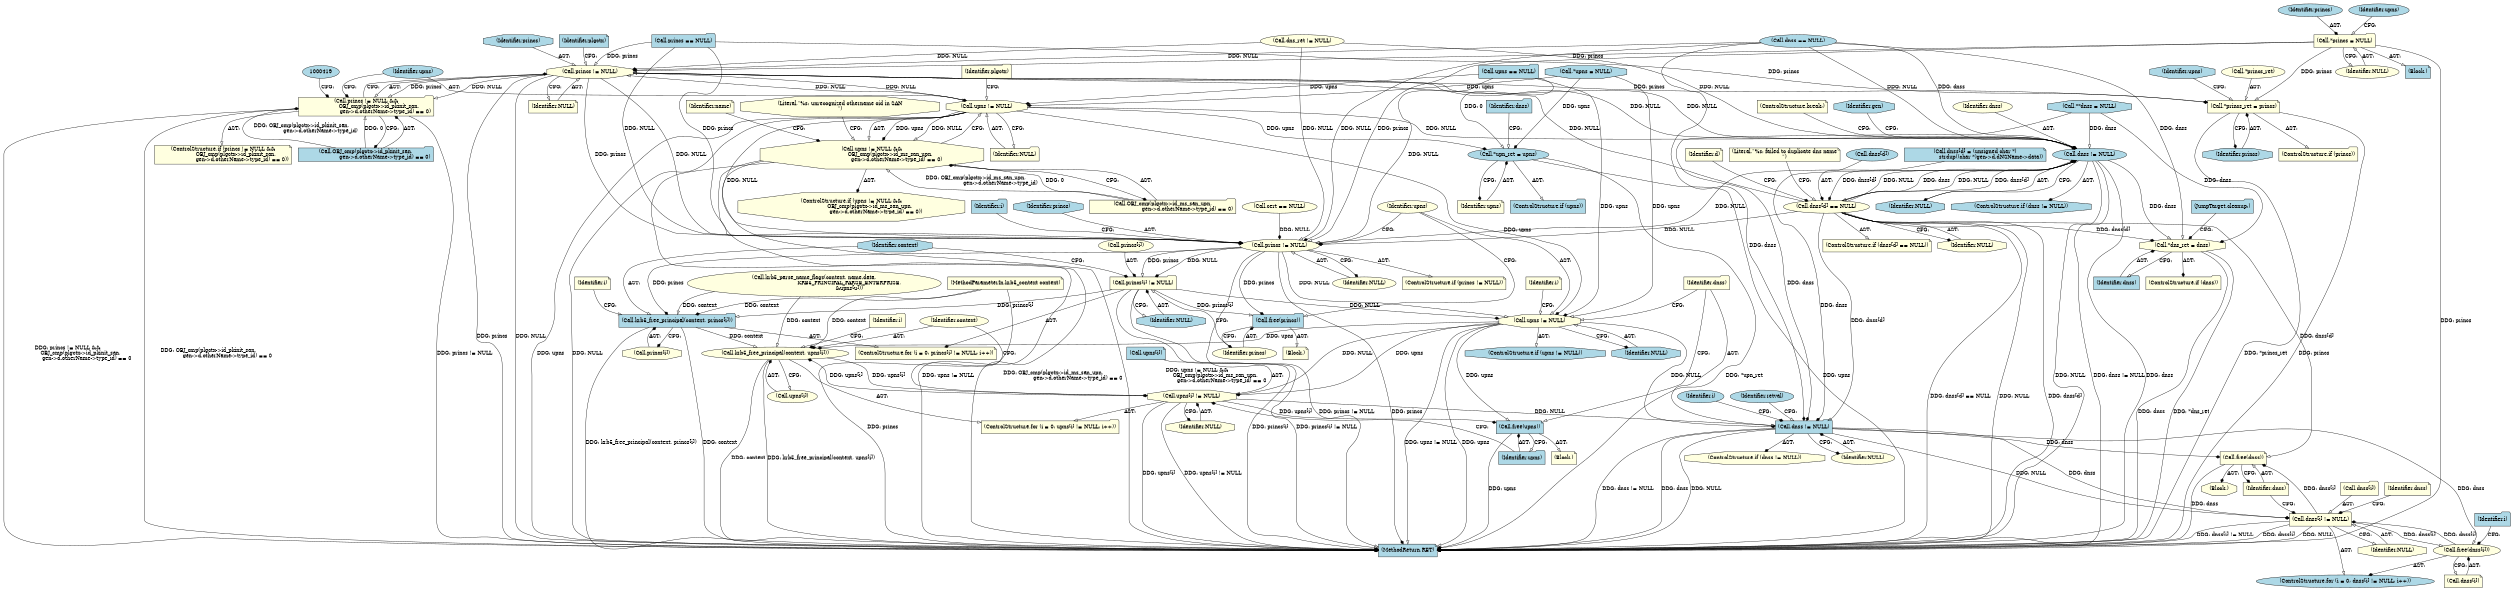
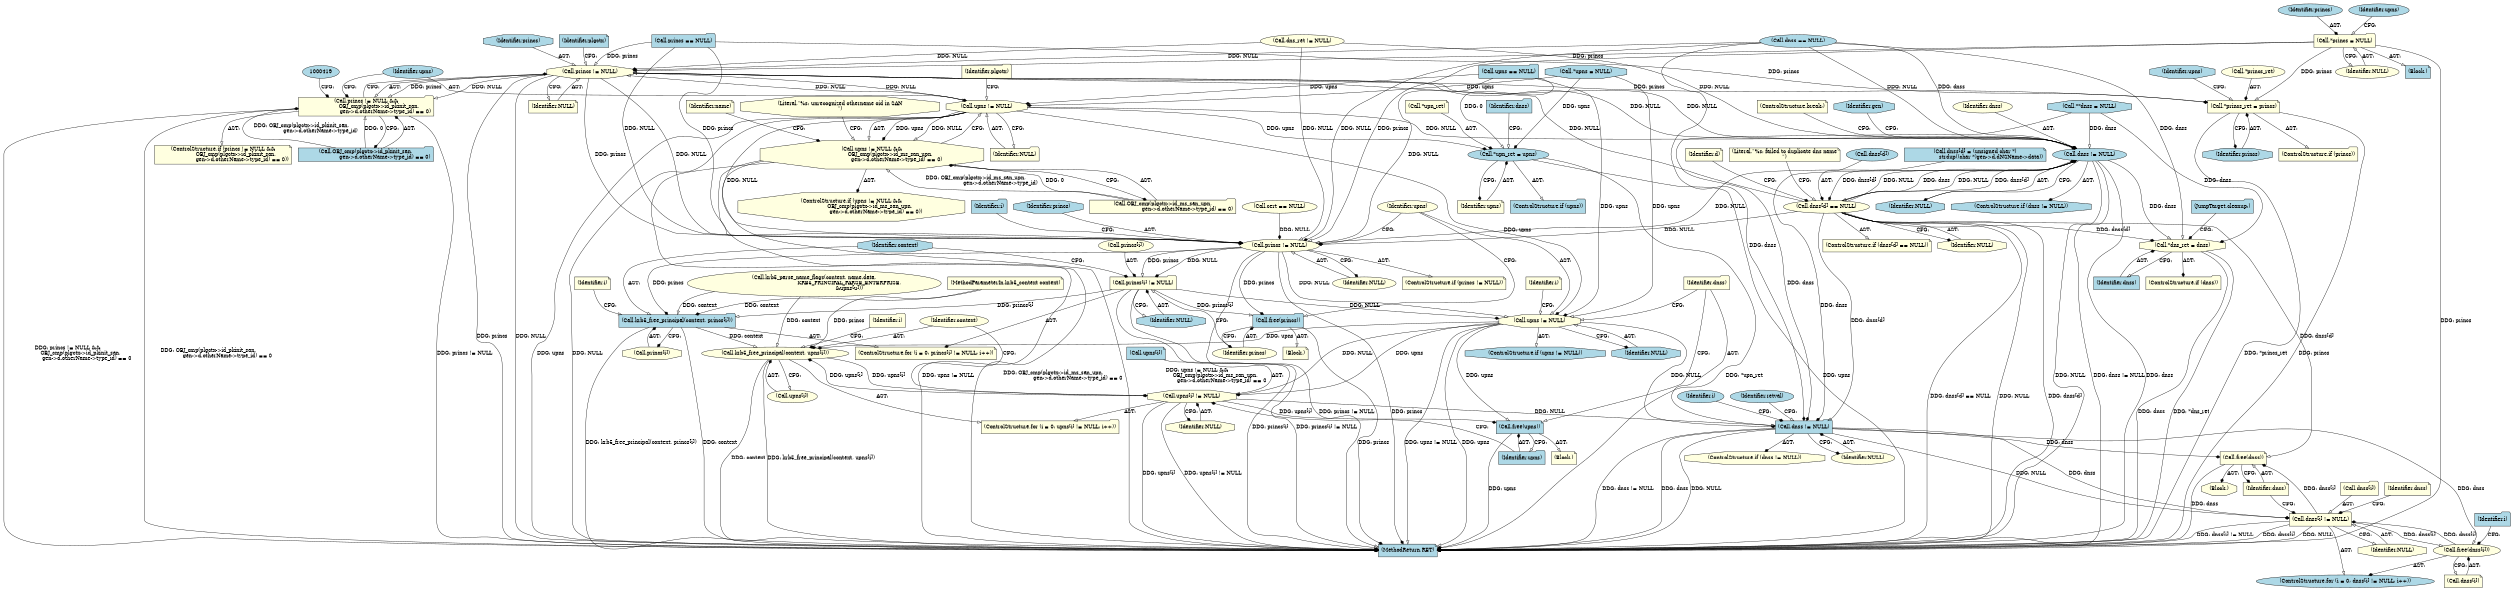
edge "(Call,*princs_ret)" -> "(Call,*princs_ret = princs)": arrowhead onormal -> diamond
node "(Call,*upn_ret)": added
edge "(MethodParameterIn,krb5_context context)" -> "(Call,krb5_free_principal(context, upns[i]))": label "DDG: context" -> "DDG: princs"
edge "(MethodParameterIn,krb5_context context)" -> "(MethodReturn,RET)": now "(Call,free(princs))" -> "(MethodReturn,RET)"
